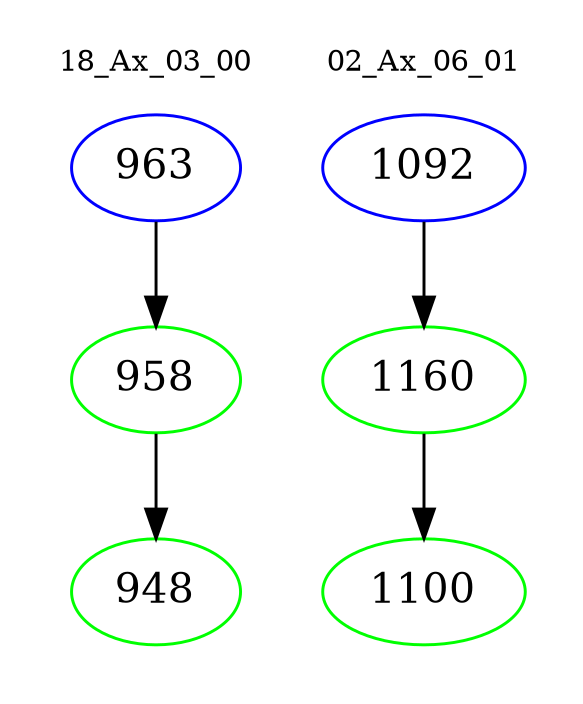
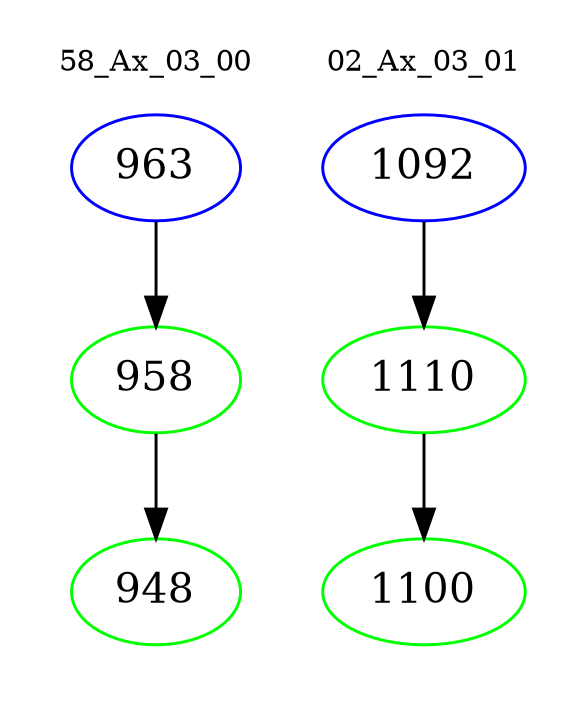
cluster "18_Ax_03_00": label "18_Ax_03_00" -> "58_Ax_03_00"
cluster "02_Ax_06_01": label "02_Ax_06_01" -> "02_Ax_03_01"
node "1160": label "1160" -> "1110"
